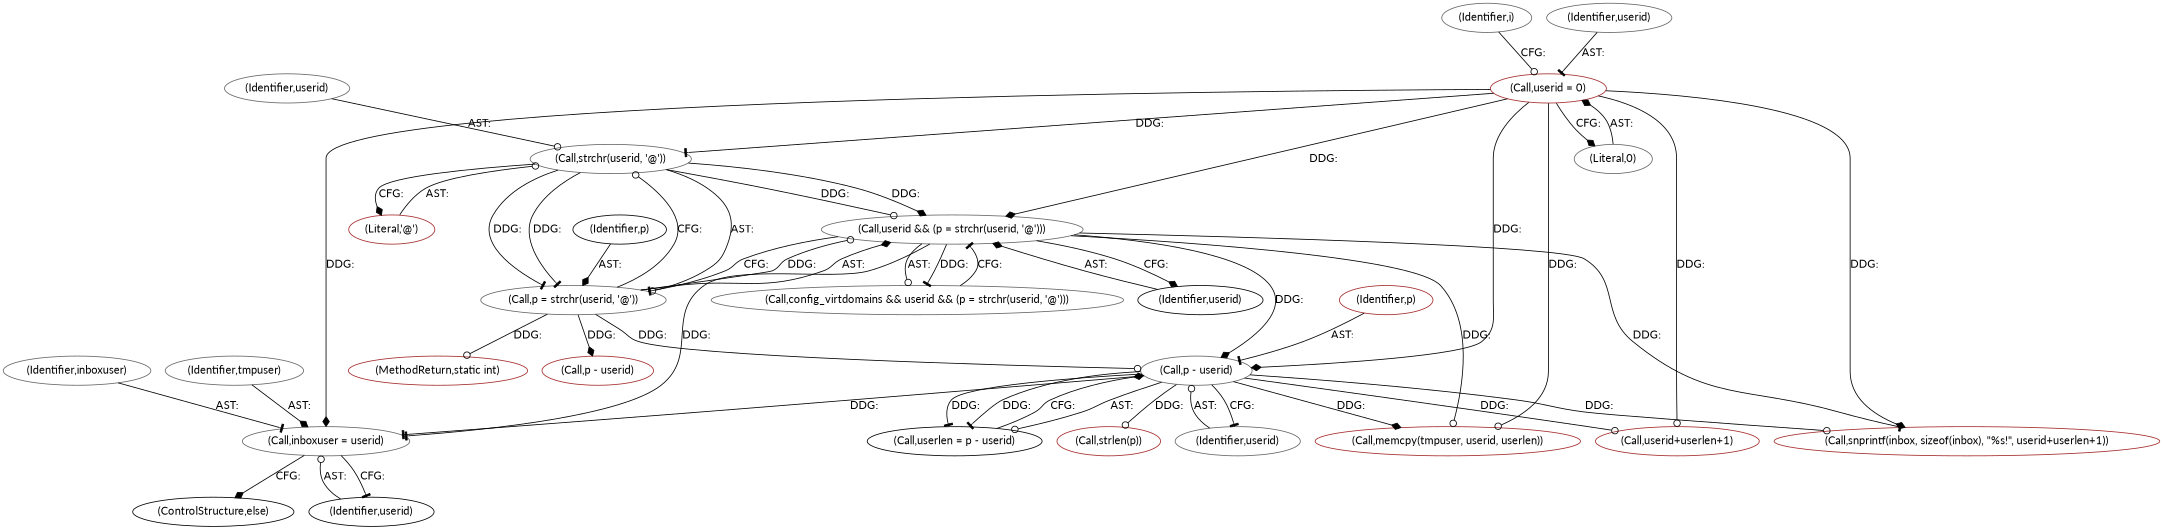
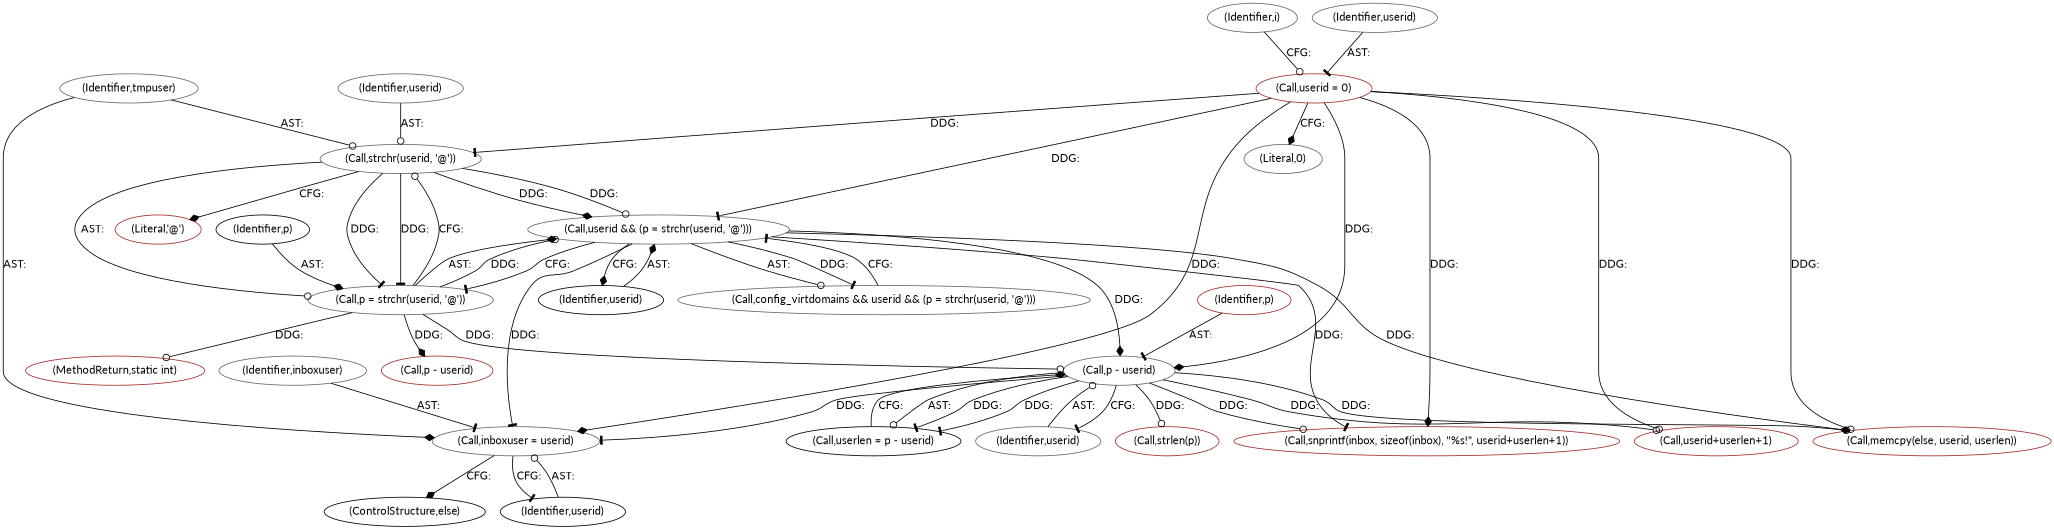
edge "(Literal,0)" -> "(Call,userid = 0)": removed, label "AST:"
edge "(Call,userid = 0)" -> "(Call,userid && (p = strchr(userid, '@')))": arrowhead diamond -> tee
edge "(Literal,'@')" -> "(Call,strchr(userid, '@'))": now "(Identifier,tmpuser)" -> "(Call,strchr(userid, '@'))"
node "(Call,memcpy(tmpuser, userid, userlen))": label "(Call,memcpy(tmpuser, userid, userlen))" -> "(Call,memcpy(else, userid, userlen))"
